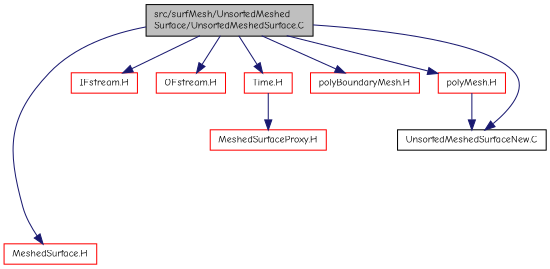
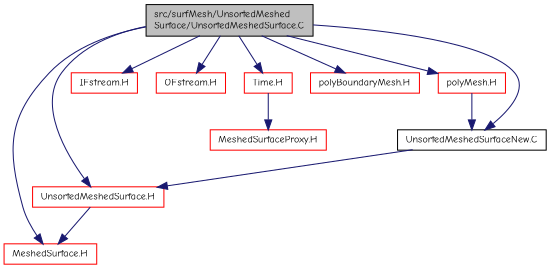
node "UnsortedMeshedSurface.H": added
